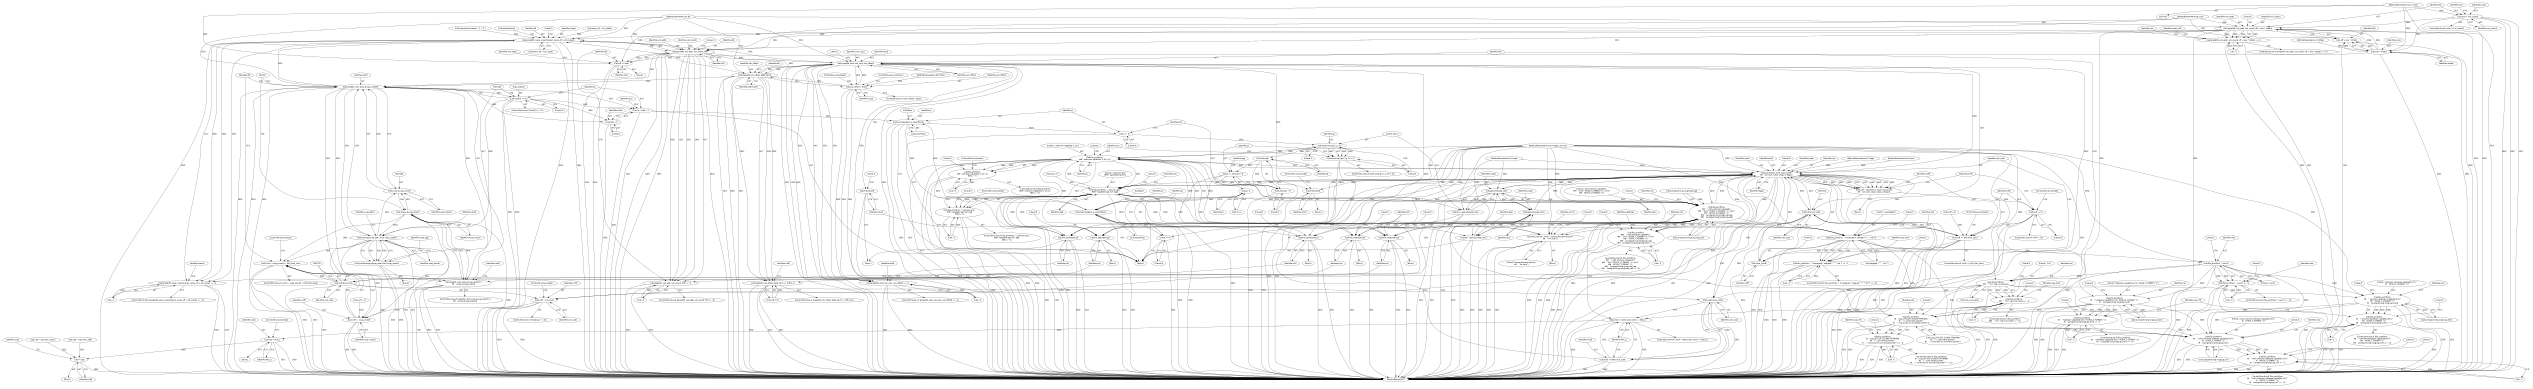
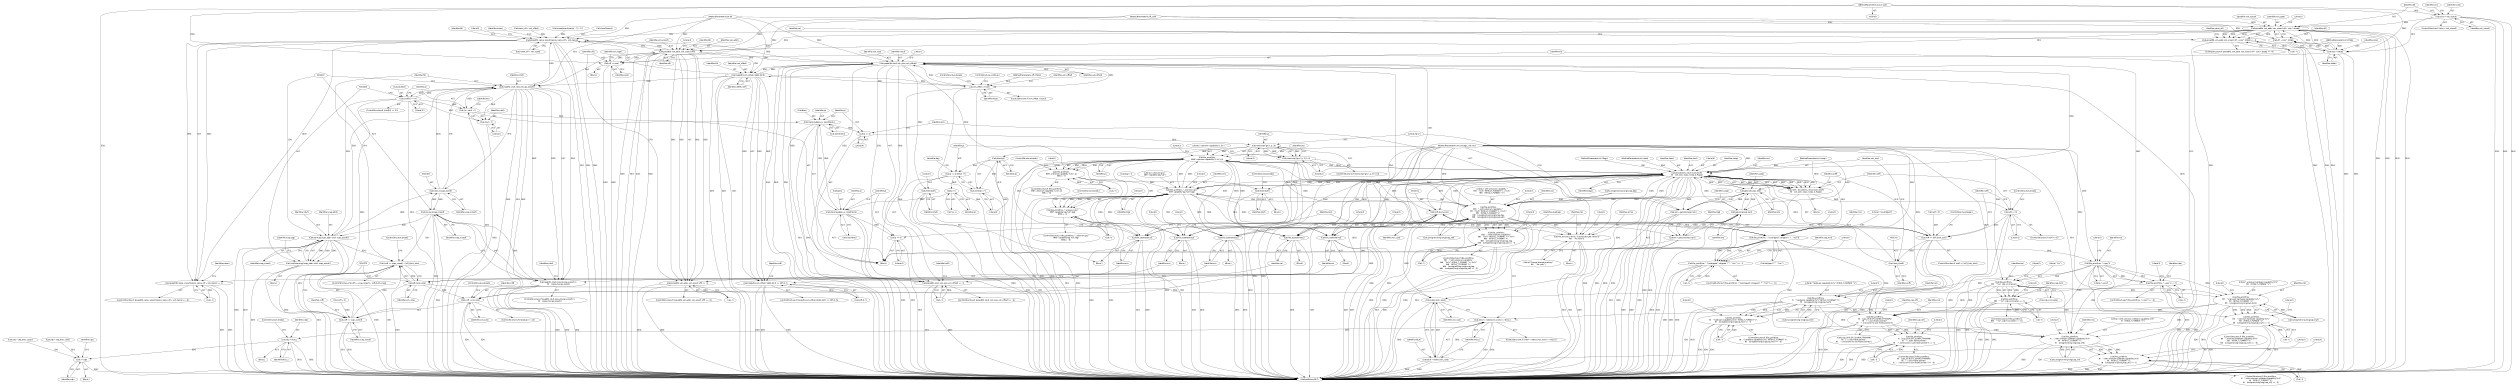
edge "(Call,read(fd, cbuf, (size_t)xcap_sizeof))" -> "(Call,memcpy(xcap_addr, cbuf, xcap_sizeof))": now "1000387" -> "(Call,memcpy(xcap_addr, cbuf, xcap_sizeof))"
